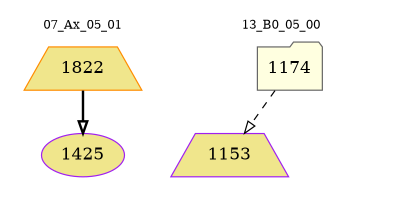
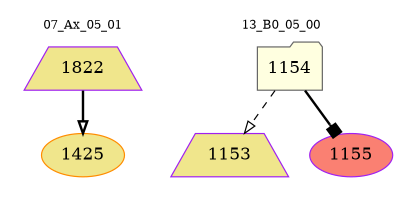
node "1822": color darkorange -> purple
node "1174": label "1174" -> "1154"
node "1425": color purple -> darkorange
node "1155": added
